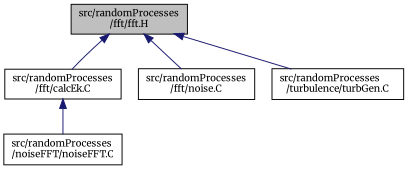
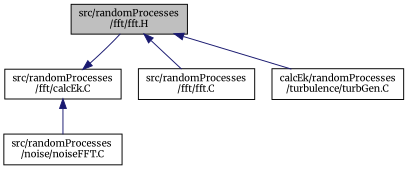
edge "src/randomProcesses /fft/calcEk.C" -> "src/randomProcesses /fft/fft.H": reversed
node "src/randomProcesses /fft/noise.C": label "src/randomProcesses /fft/noise.C" -> "src/randomProcesses /fft/fft.C"
node "src/randomProcesses /turbulence/turbGen.C": label "src/randomProcesses /turbulence/turbGen.C" -> "calcEk/randomProcesses /turbulence/turbGen.C"
node "src/randomProcesses /noiseFFT/noiseFFT.C": label "src/randomProcesses /noiseFFT/noiseFFT.C" -> "src/randomProcesses /noise/noiseFFT.C"
